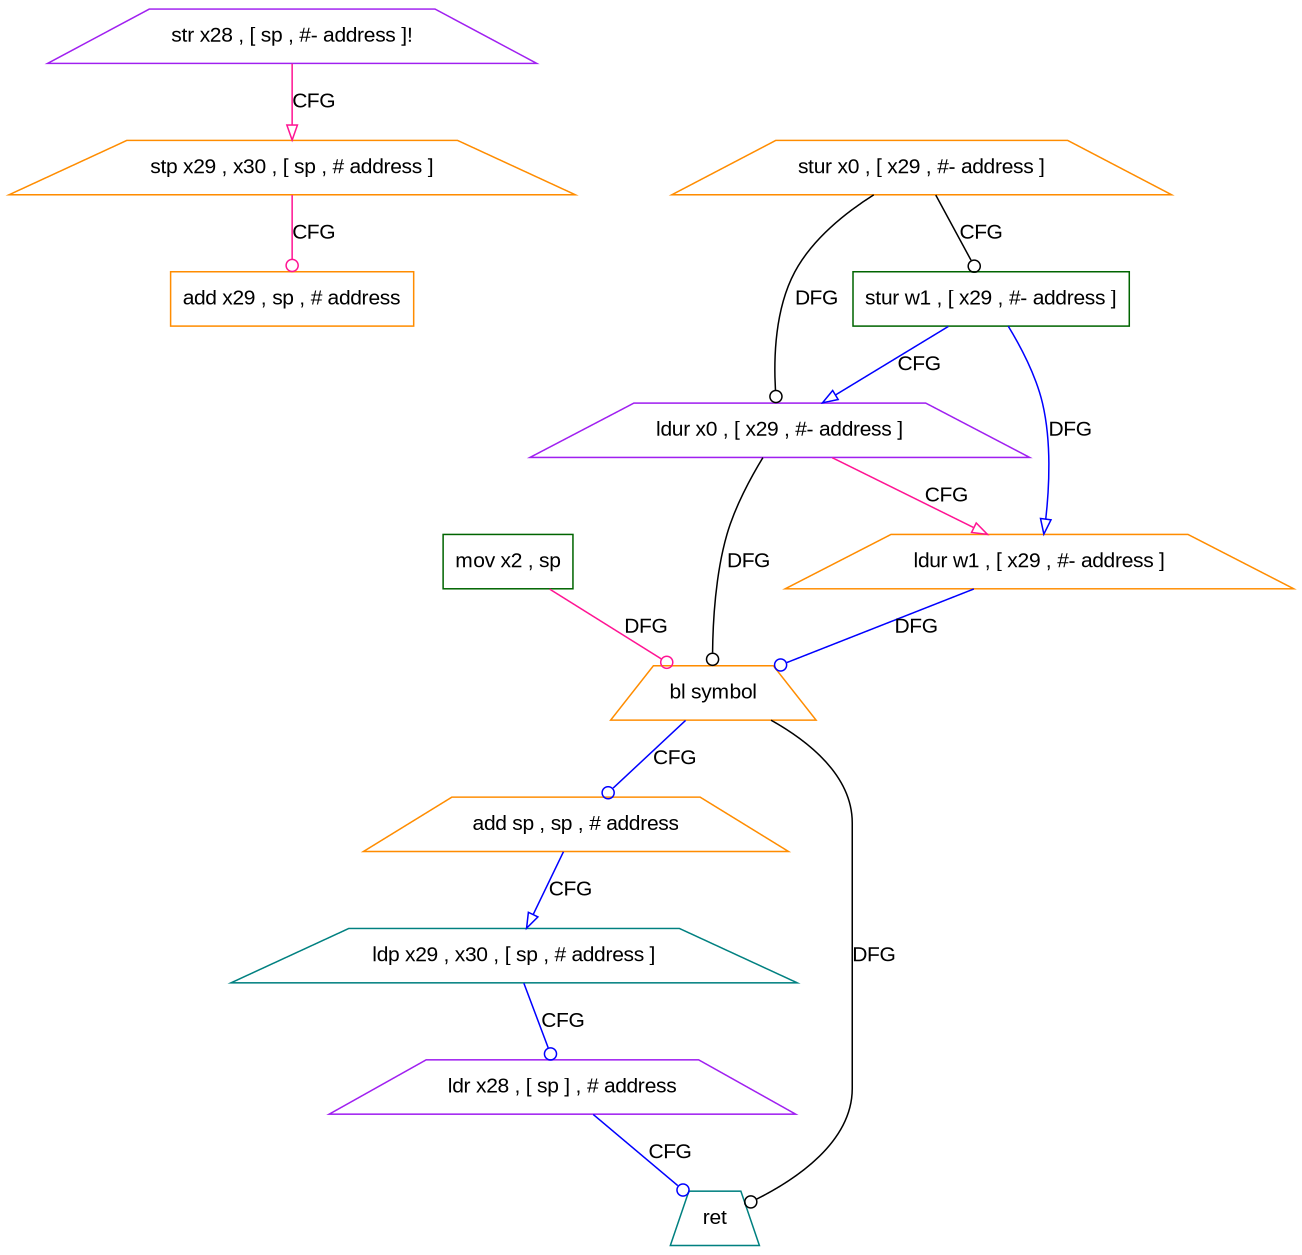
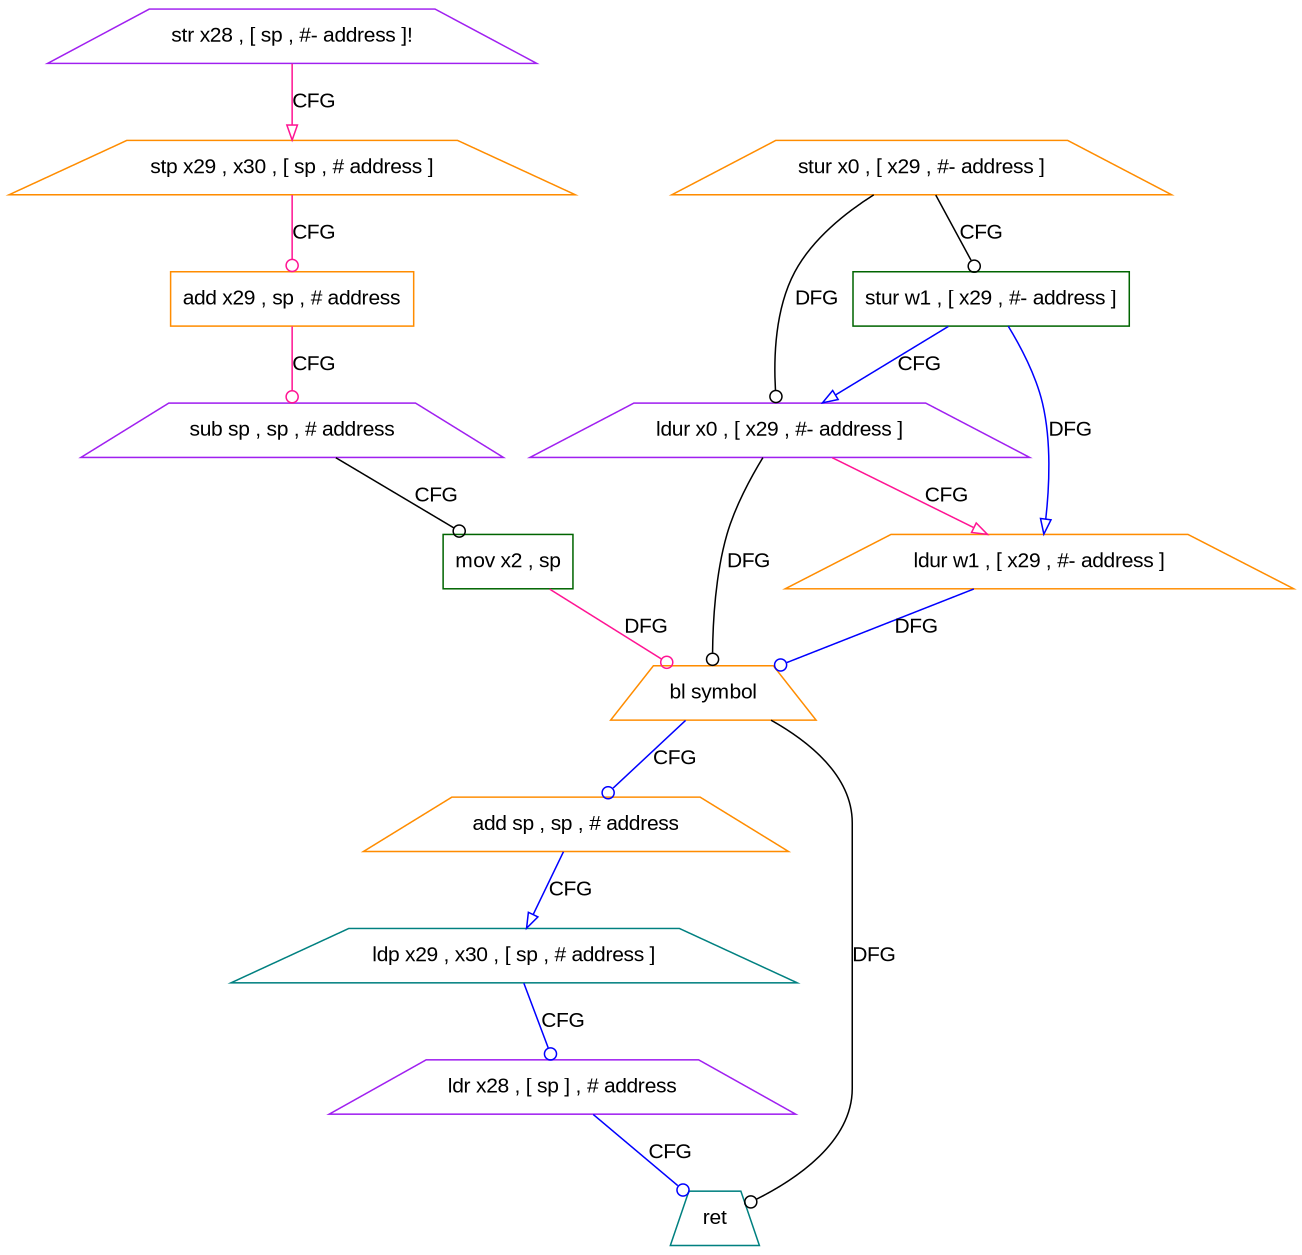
node "sub sp , sp , # address": added
